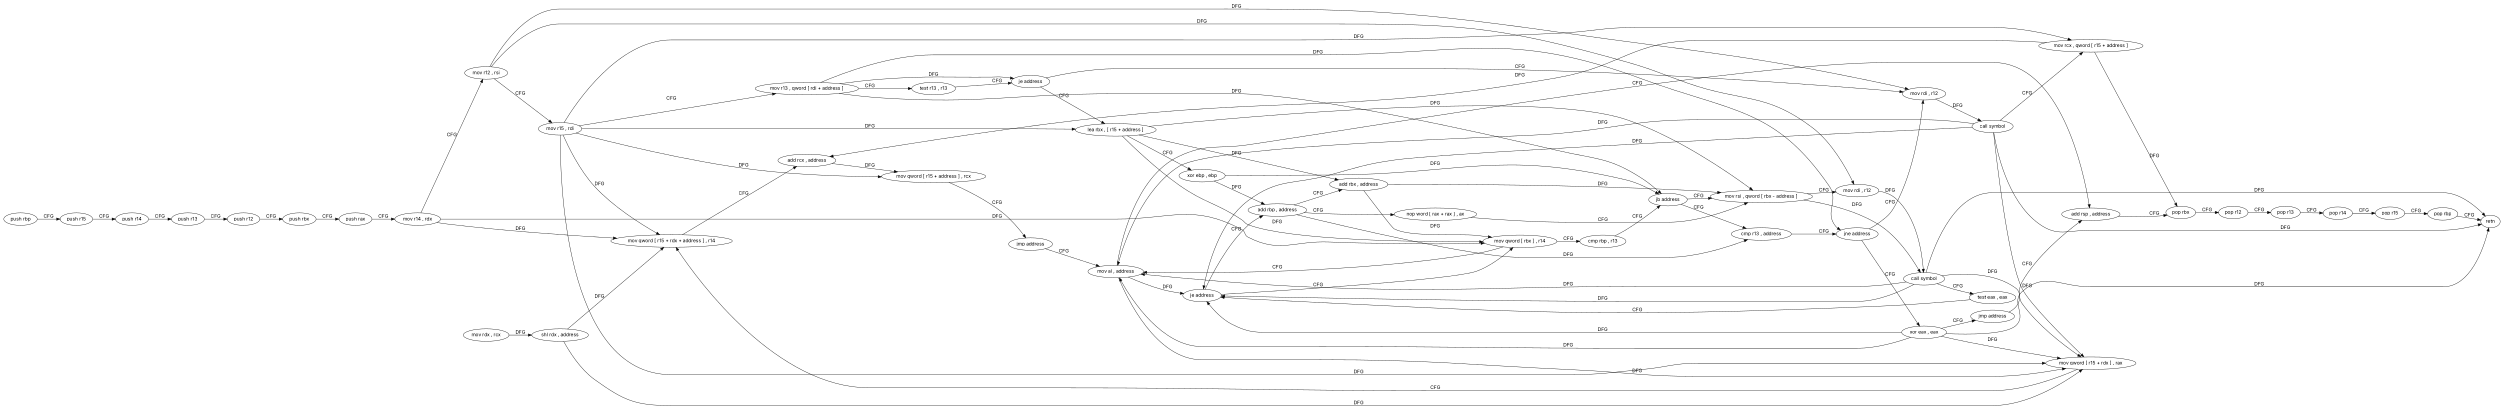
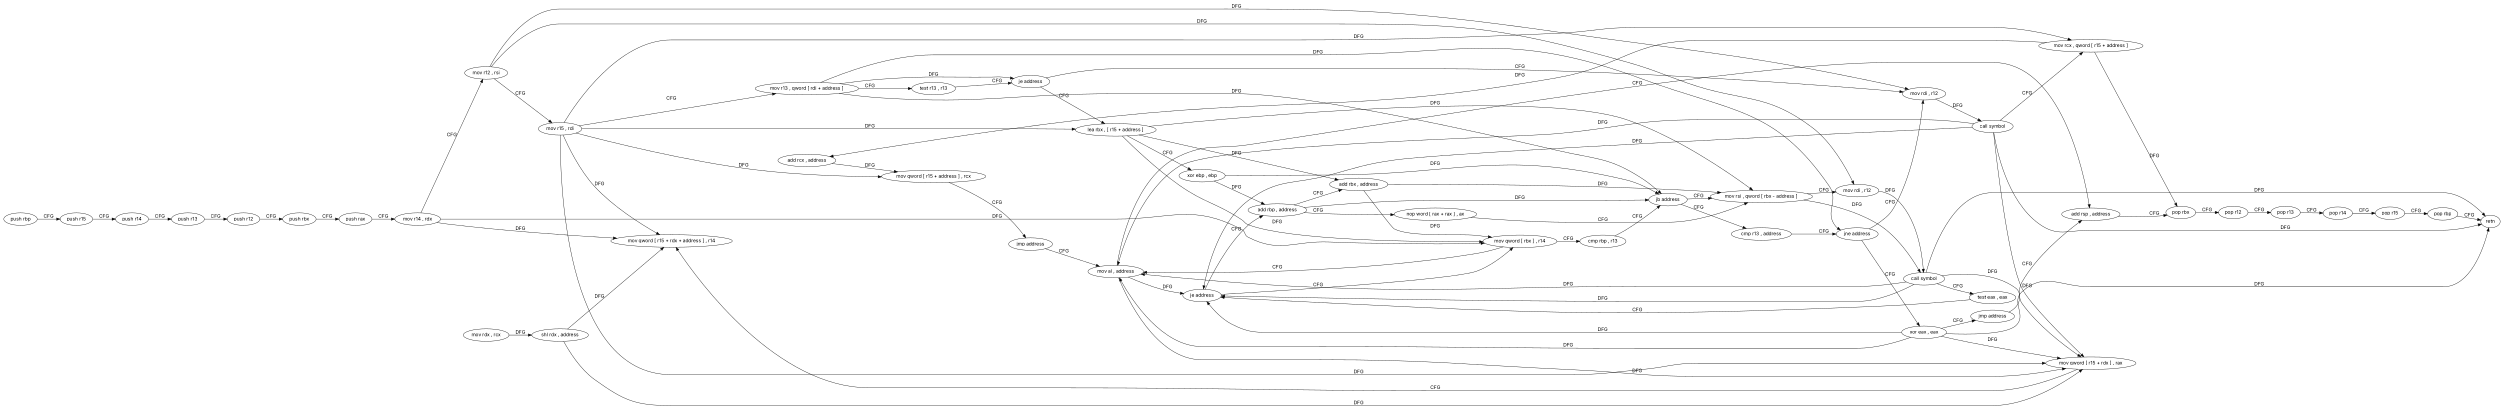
edge "mov qword [ r15 + rdx + address ] , r14" -> "add rcx , address": removed, label "CFG"
edge "add rbp , address" -> "cmp r13 , address": now "add rbp , address" -> "jb address"
